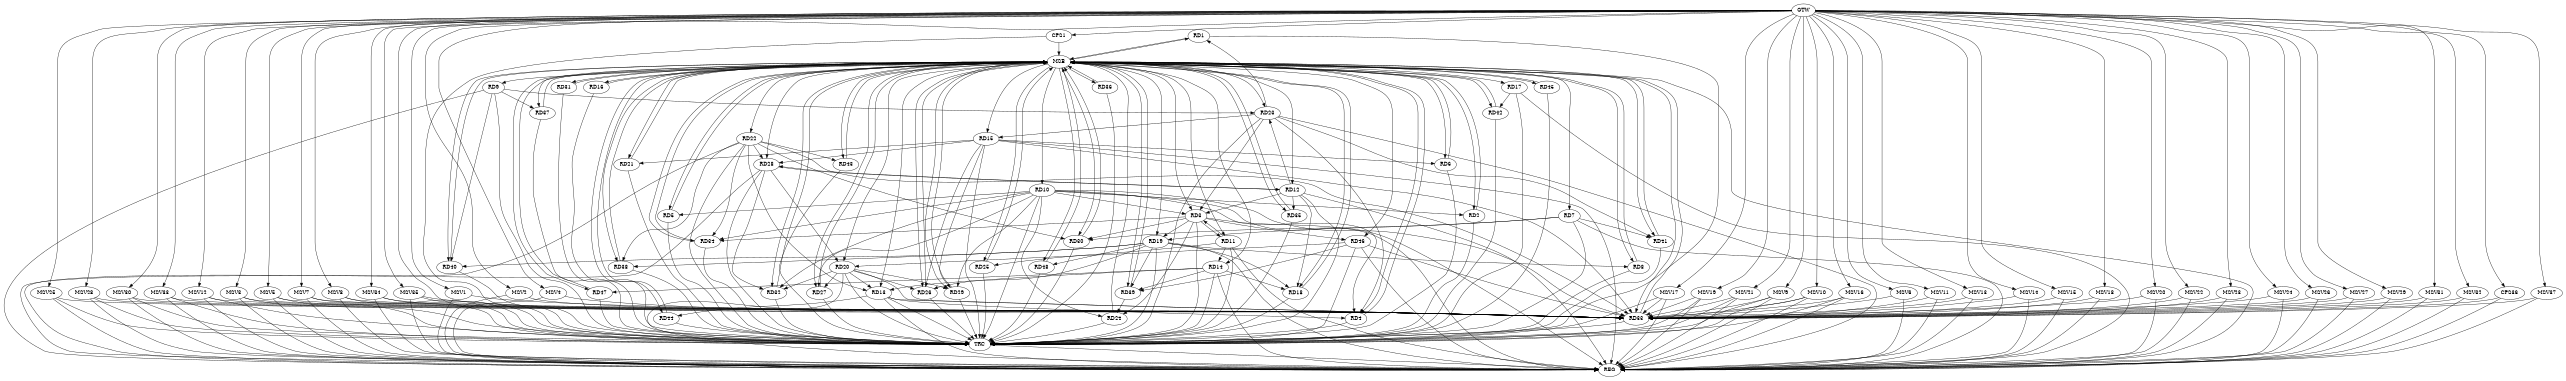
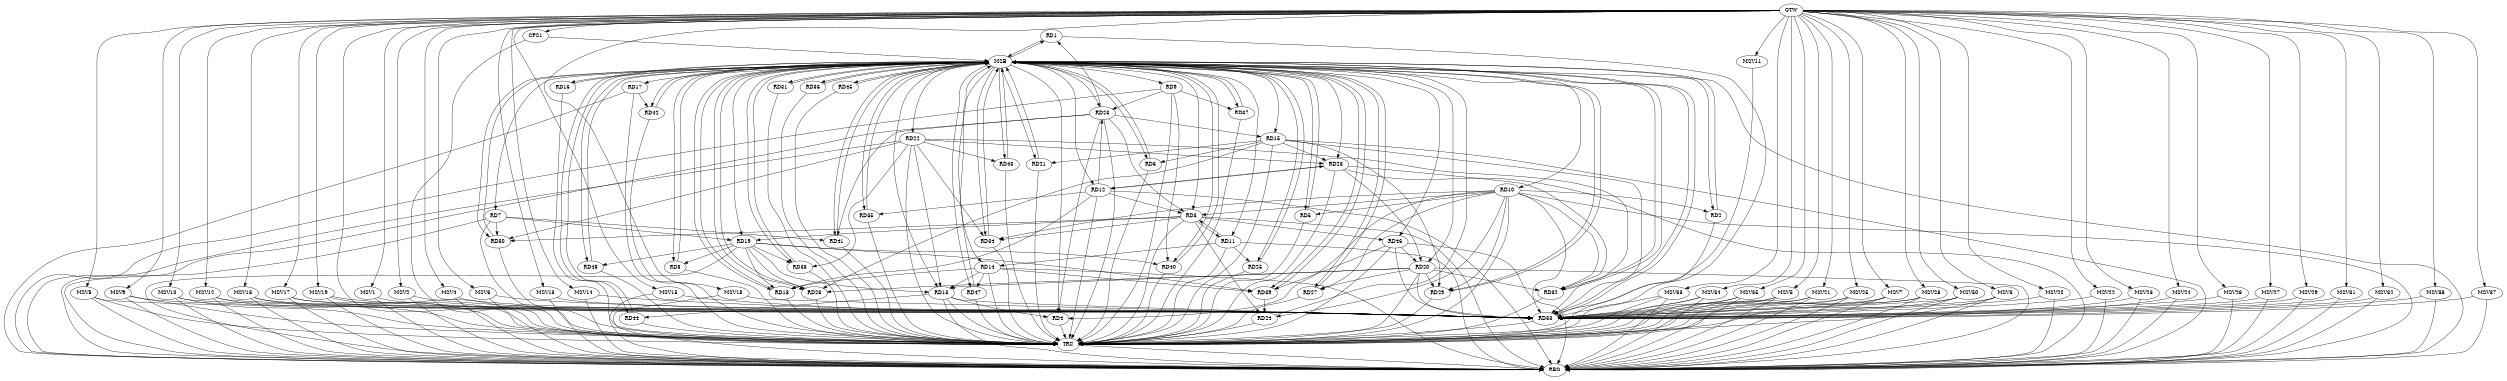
edge "RD4" -> "MSB": removed
node "MSV30": label "MSV30" -> "MSV50"
node "CPS36": label "CPS36" -> "MSV36"
edge "RD19" -> "TRC": now "RD19" -> "RD13"
edge "MSV11" -> "REG": removed
